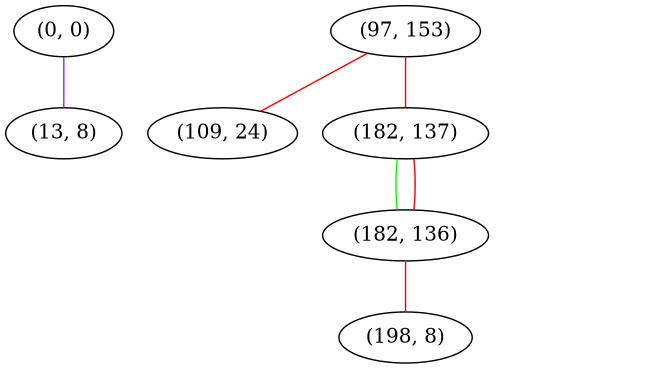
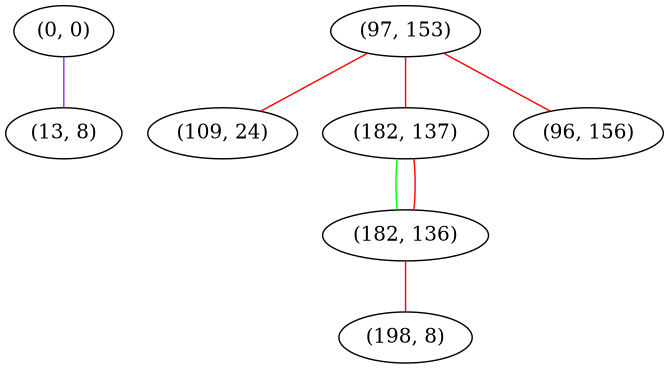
node "(96, 156)": added
